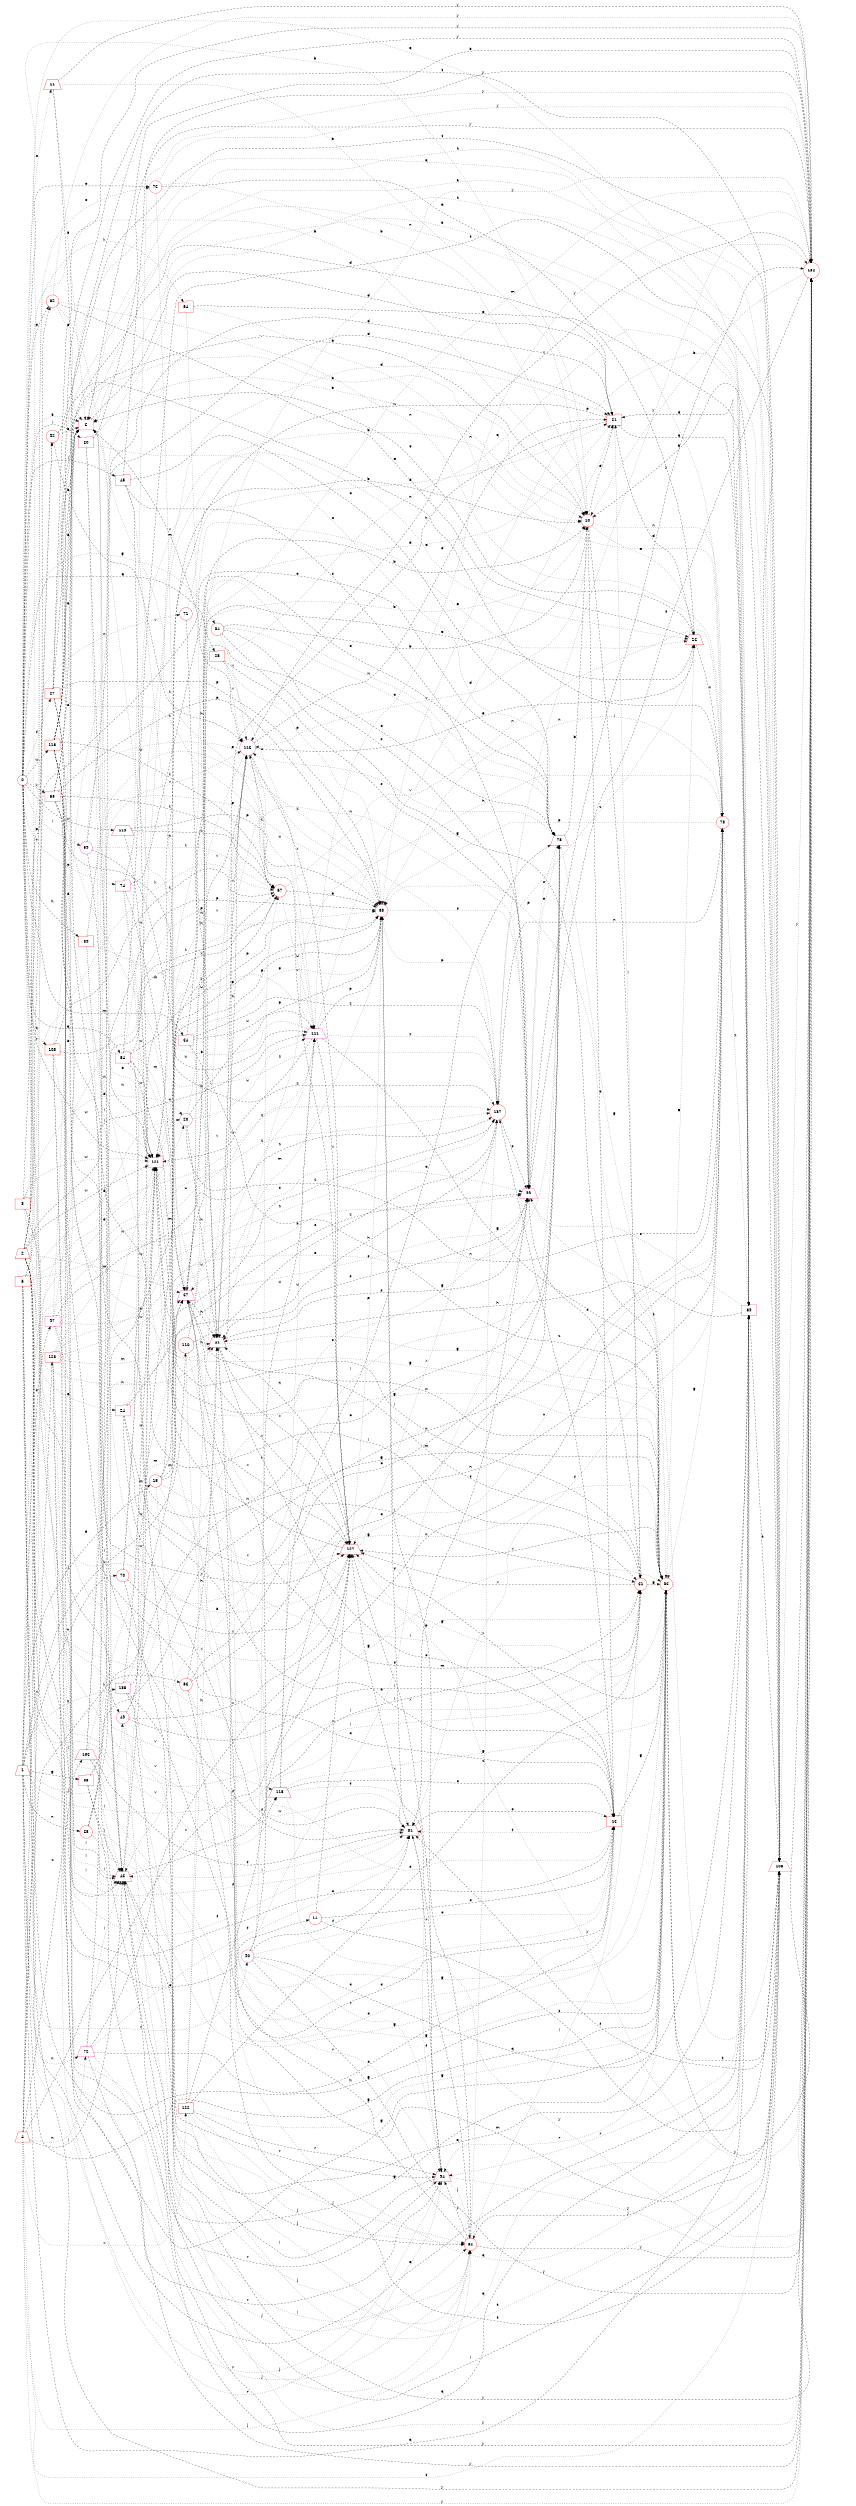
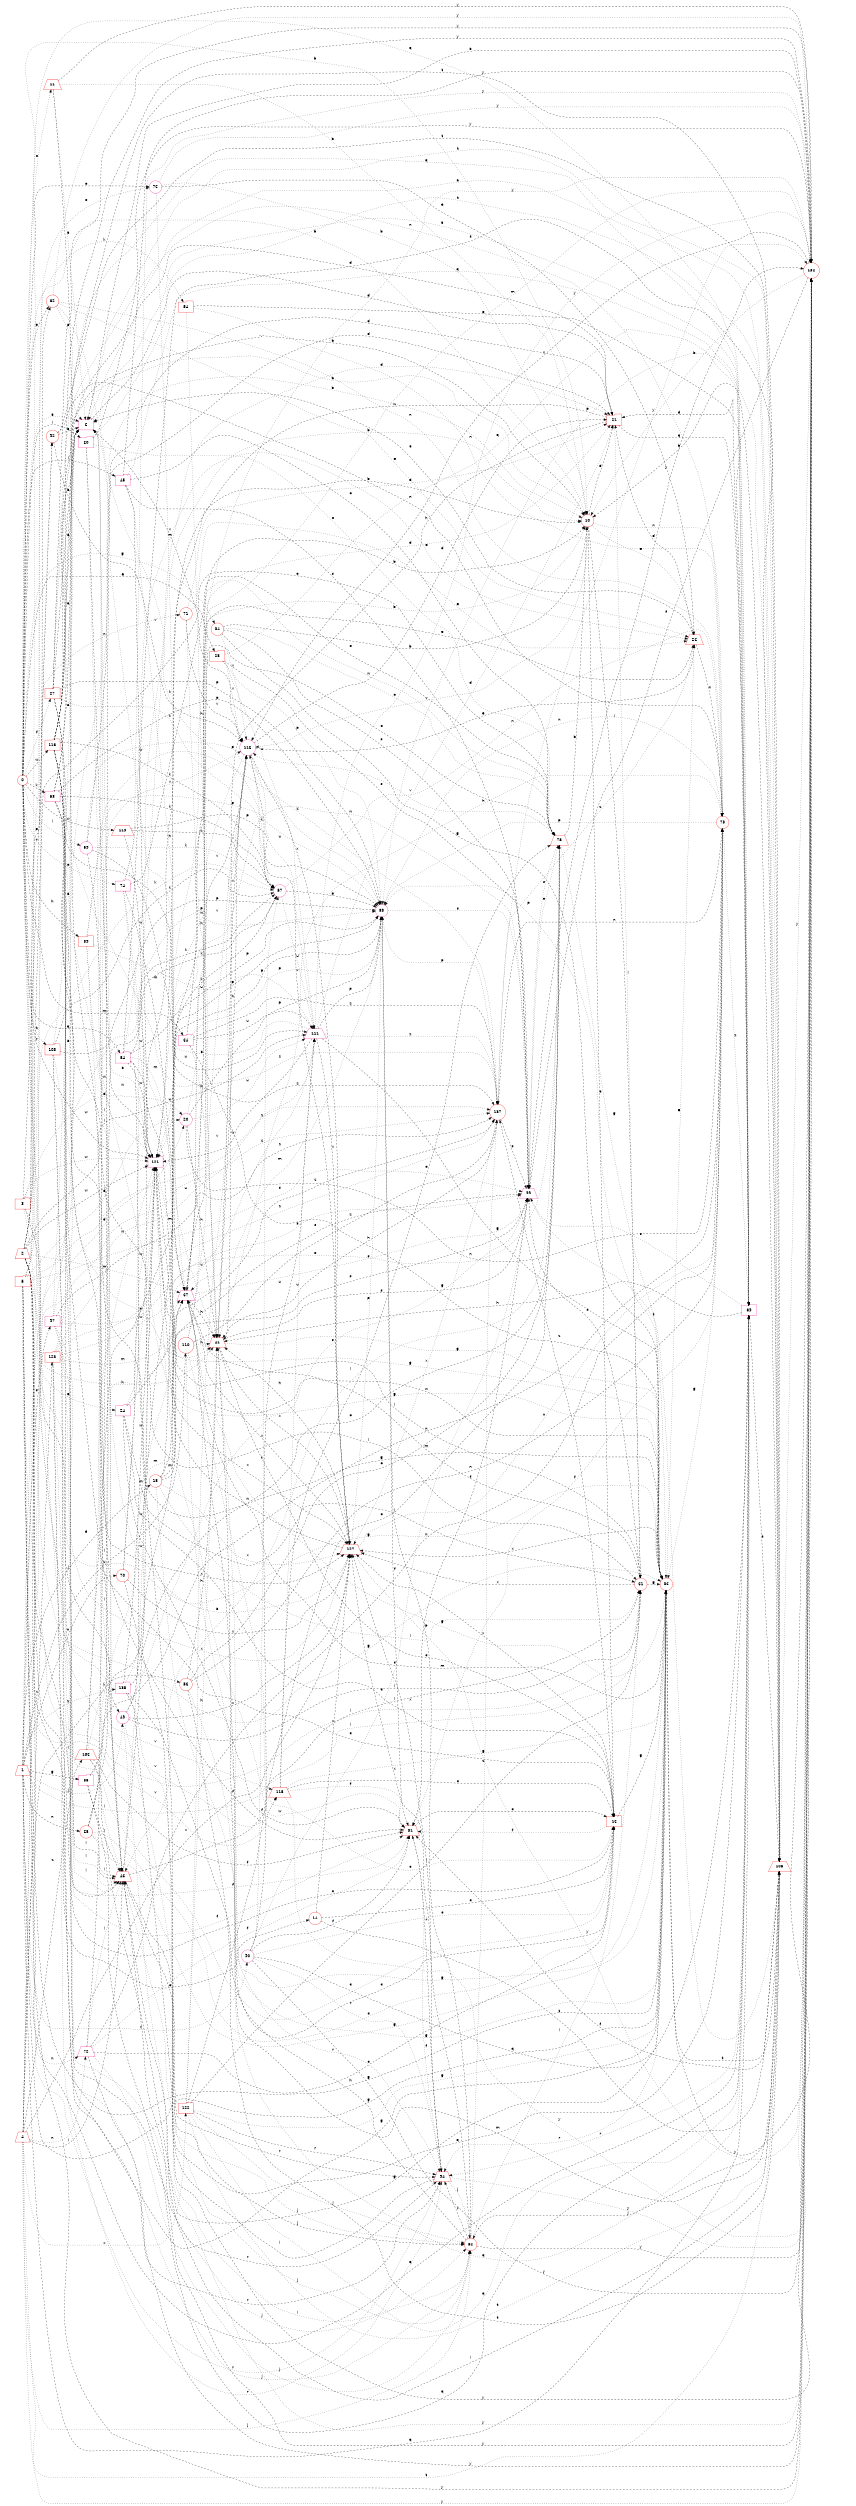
edge "45" -> "89": added, label "q"
edge "82" -> "26": style dashed -> dotted
edge "71" -> "116": added, label "v"
node "57": color red -> deeppink
edge "71" -> "41": style dashed -> dotted
node "105": color deeppink -> red
edge "31" -> "46": removed, label "i"
